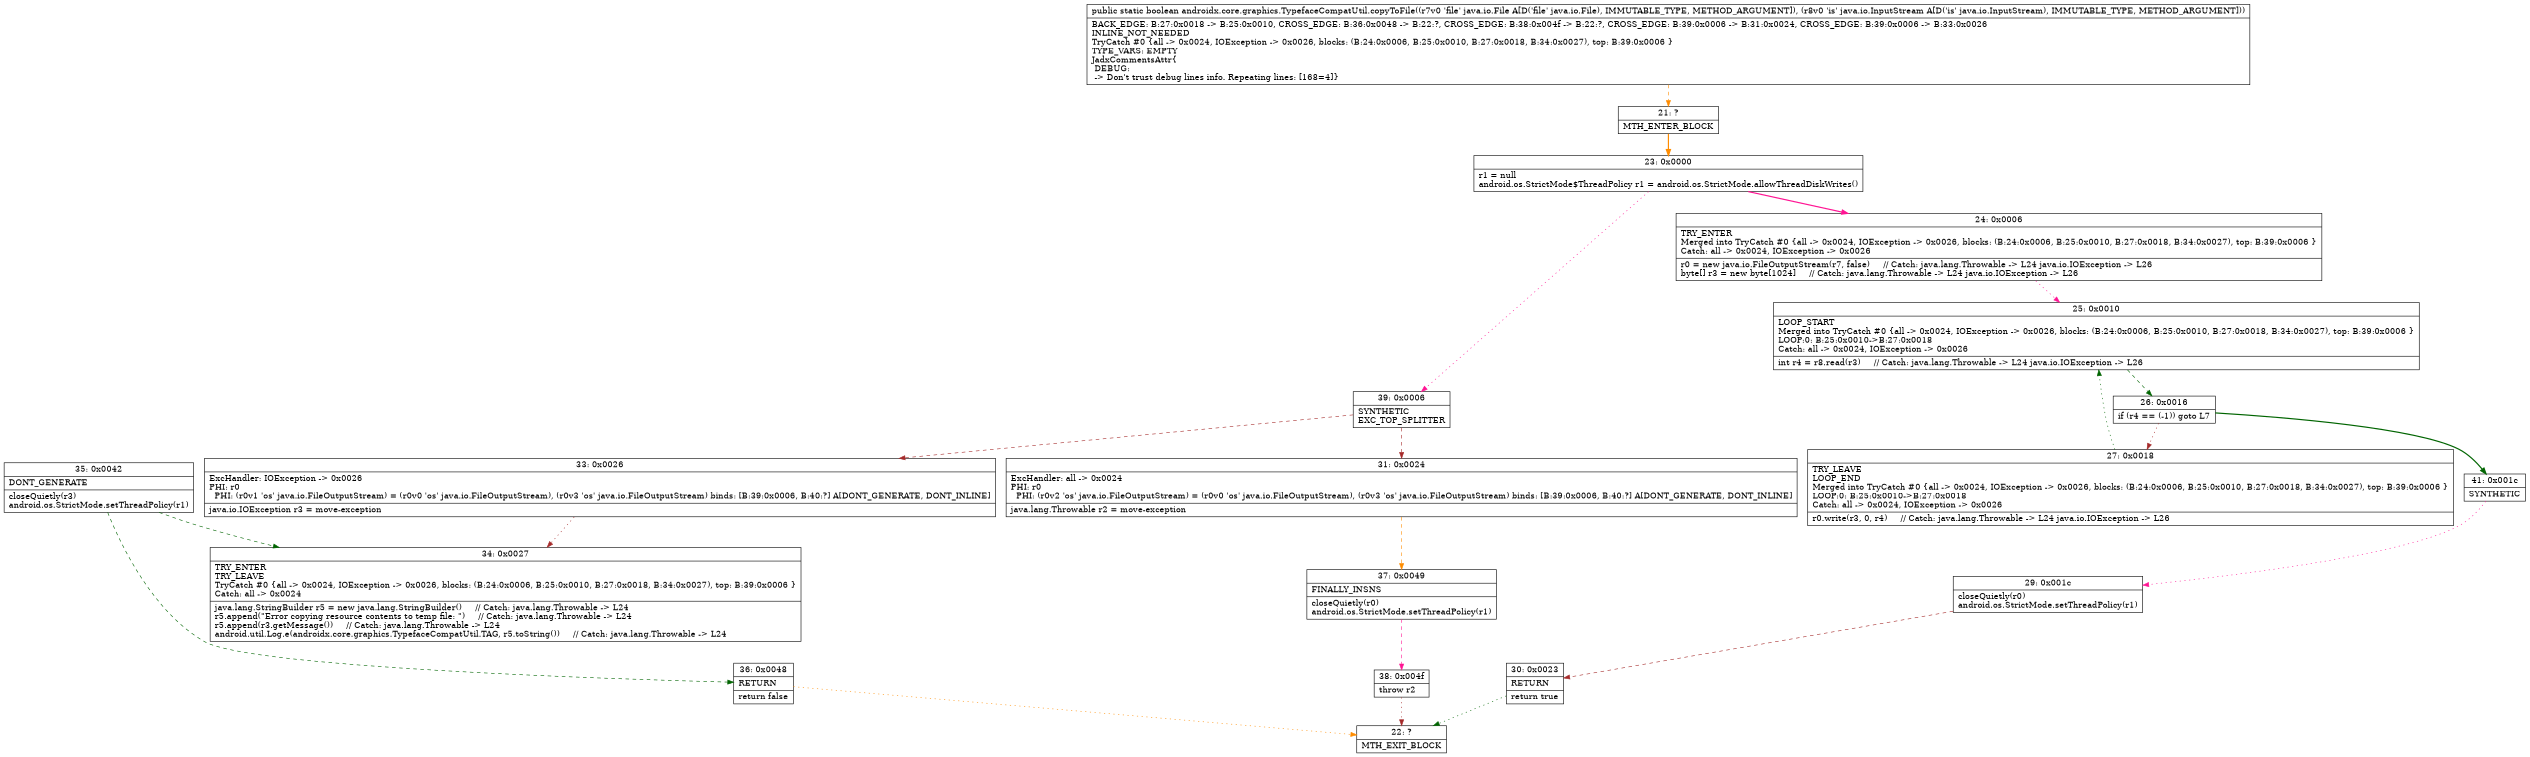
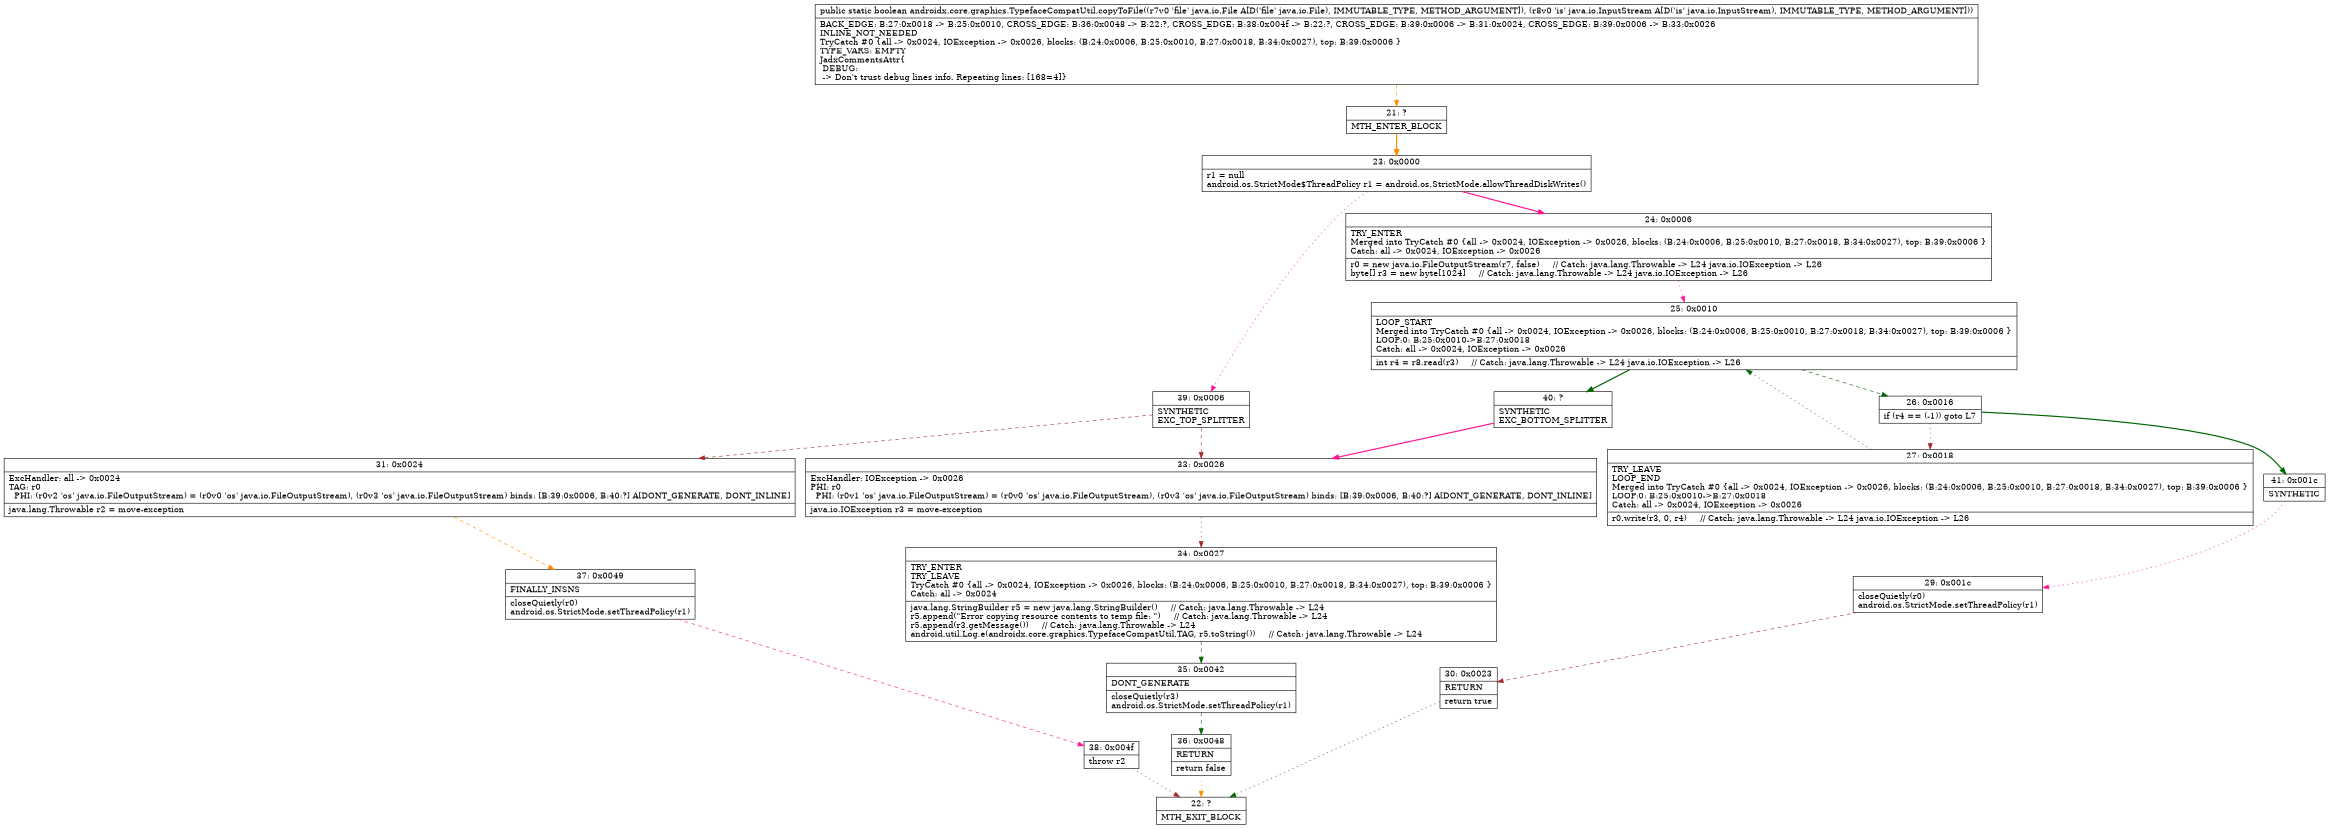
node "40: ?": added
node "31: 0x0024": text "PHI: r0" -> "TAG: r0"
edge "35: 0x0042" -> "34: 0x0027": reversed
